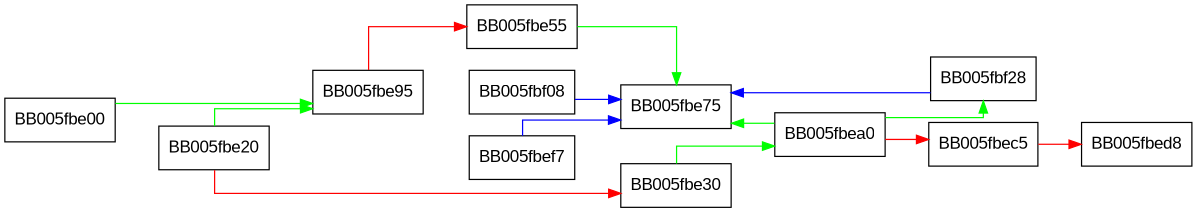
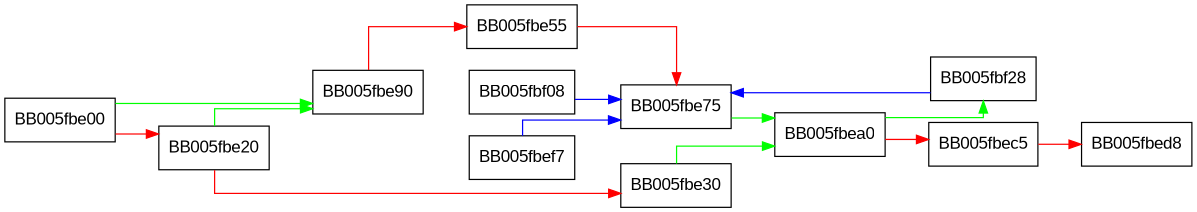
edge "BB005fbe55" -> "BB005fbe75": color green -> red
node "BB005fbe95": label "BB005fbe95" -> "BB005fbe90"
edge "BB005fbea0" -> "BB005fbe75": reversed
edge "BB005fbe00" -> "BB005fbe20": added
